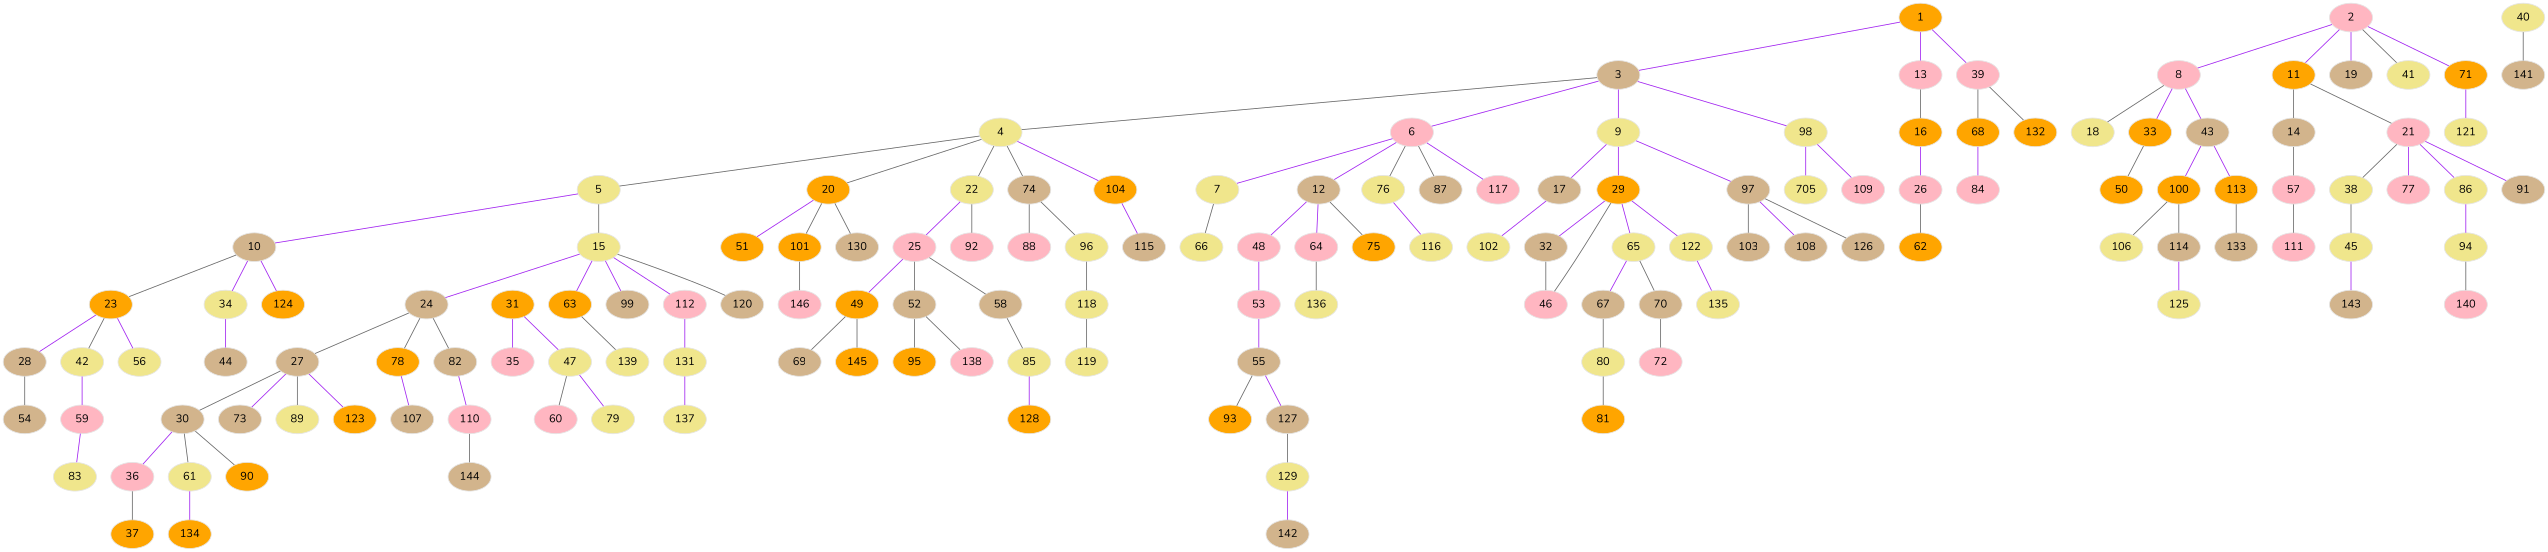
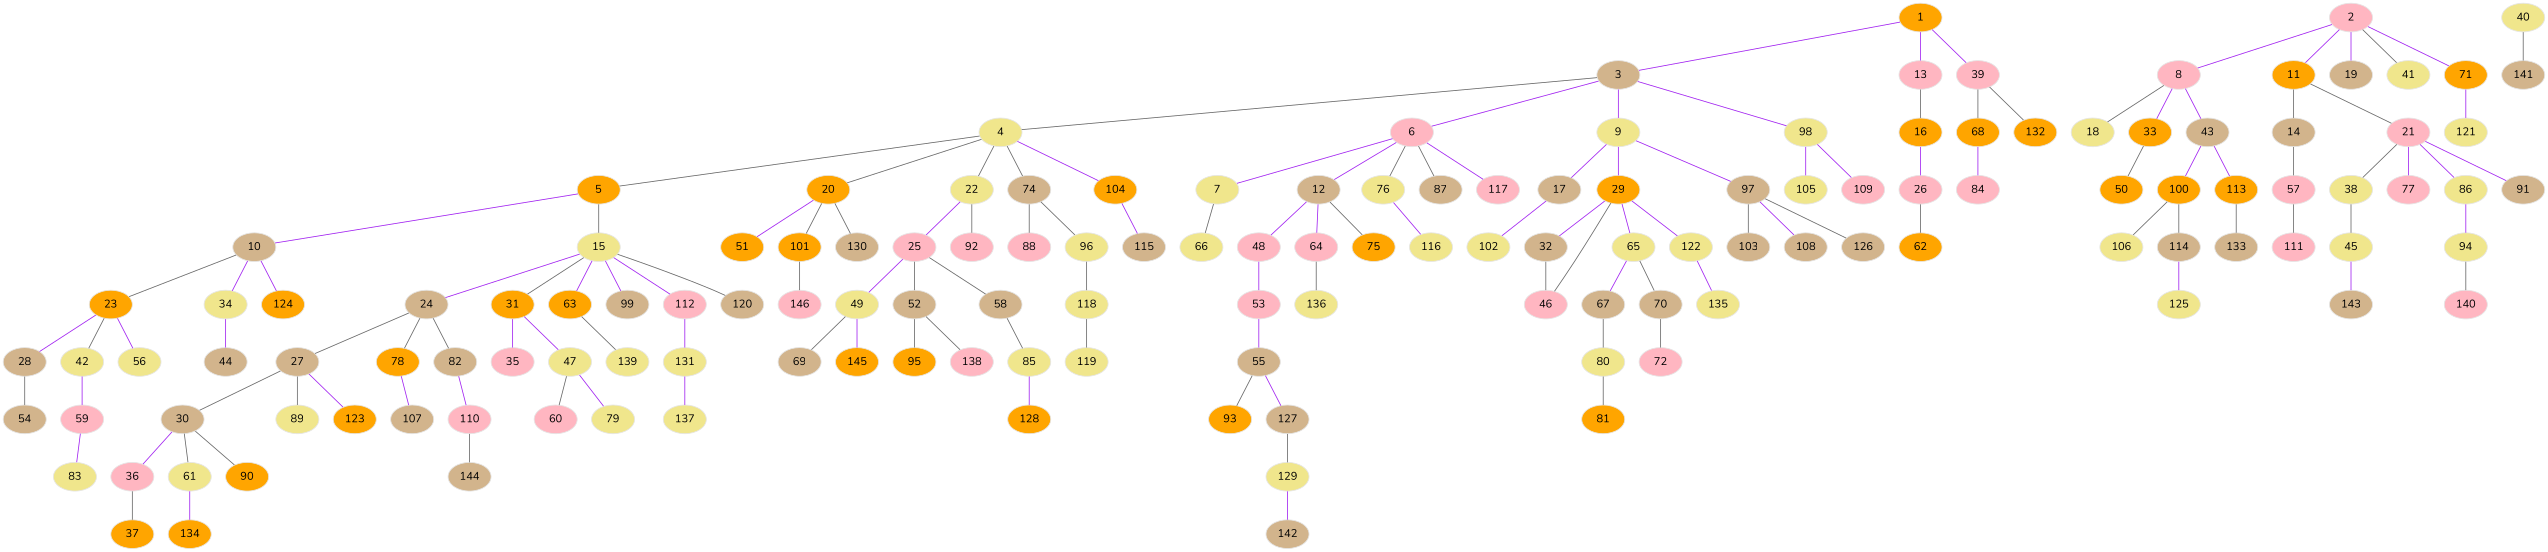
node "5": fillcolor khaki -> orange
node "705": label "705" -> "105"
edge "15" -- "31": added
node "49": fillcolor orange -> khaki
edge "49" -- "145": color gray40 -> purple
node "73": removed
